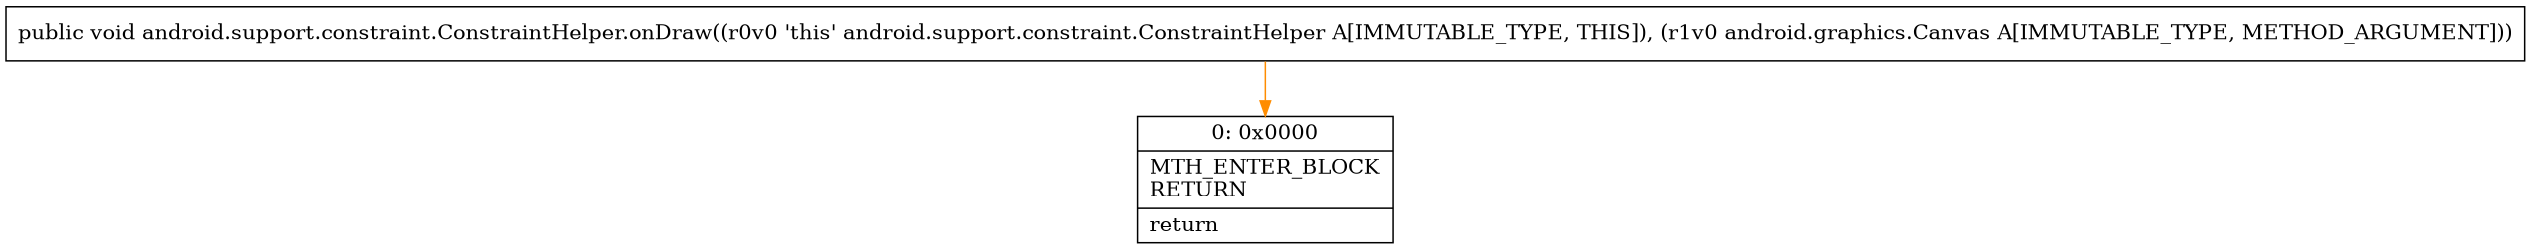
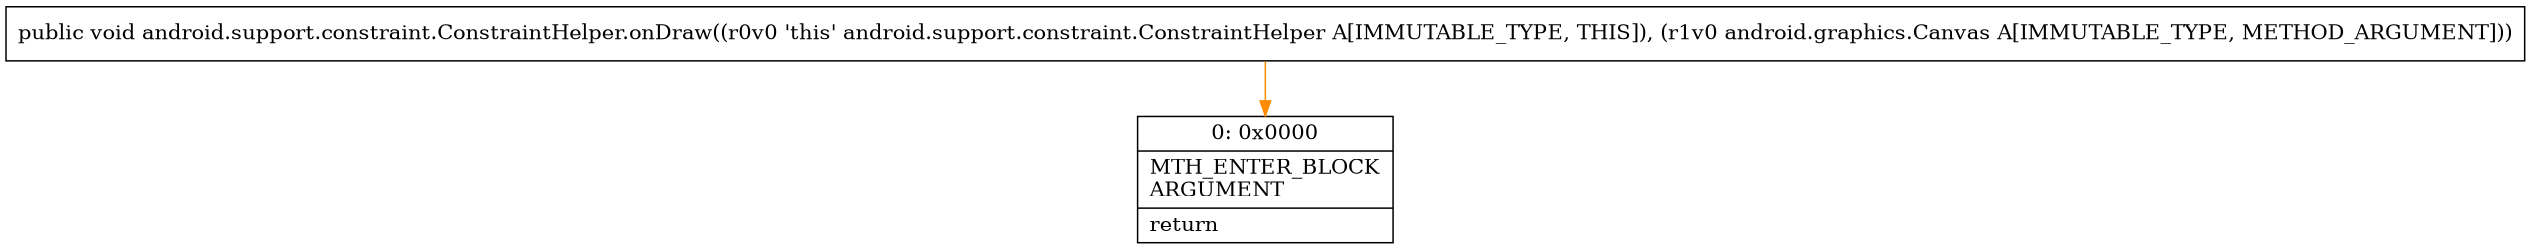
node "0: 0x0000": text "RETURN" -> "ARGUMENT"
